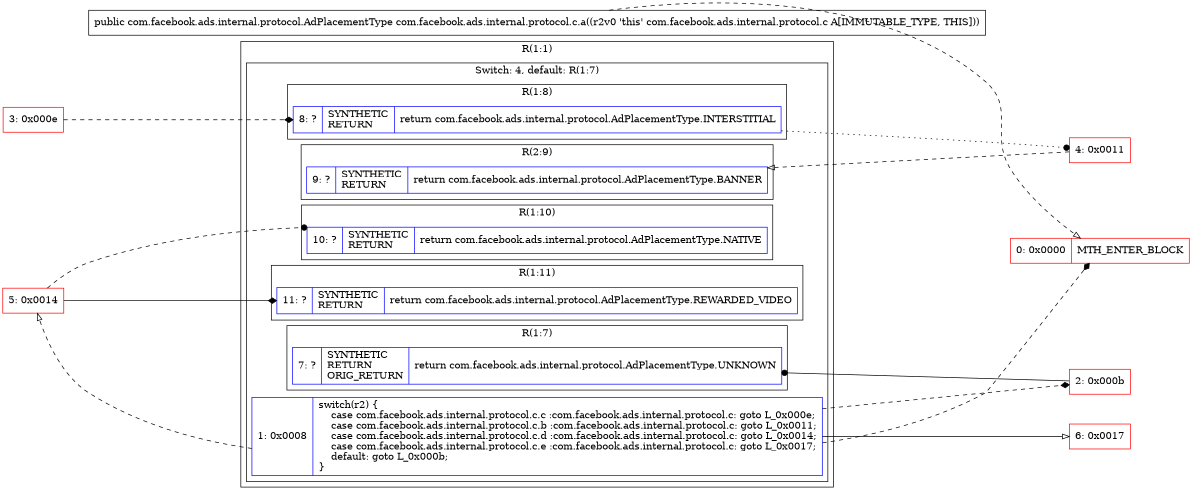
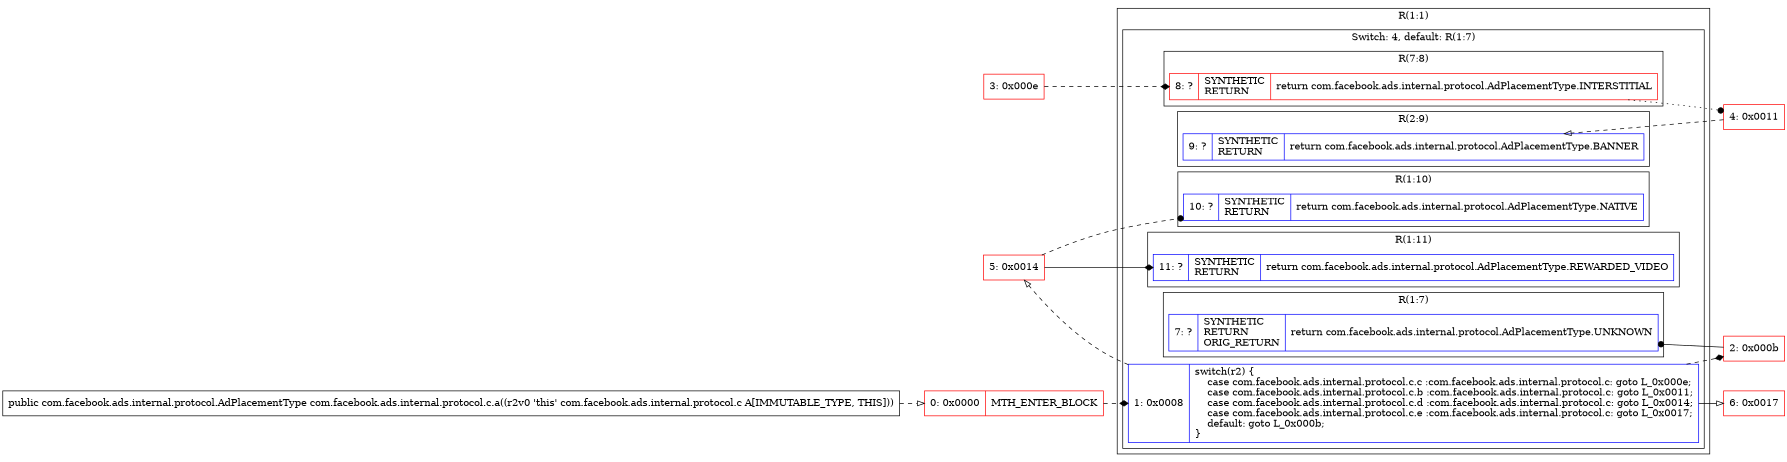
cluster "R(1:8)": label "R(1:8)" -> "R(7:8)"
node "8: ?": color blue -> red
edge "1: 0x0008" -> "0: 0x0000": reversed
